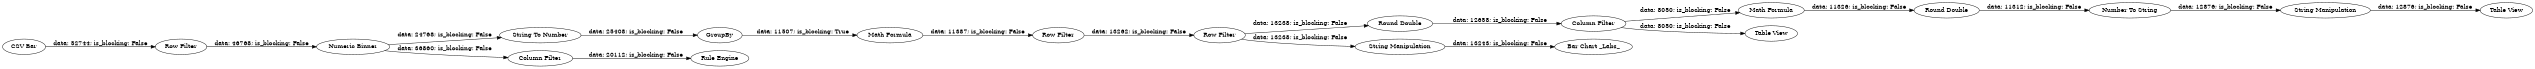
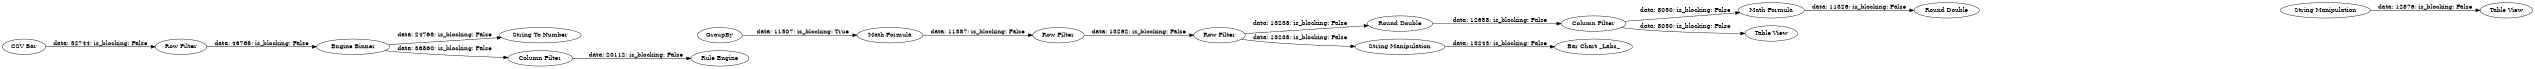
node "Number To String": removed
edge "String To Number" -> "GroupBy": removed, label "data: 25408; is_blocking: False"
node "Numeric Binner": label "Numeric Binner" -> "Engine Binner"
